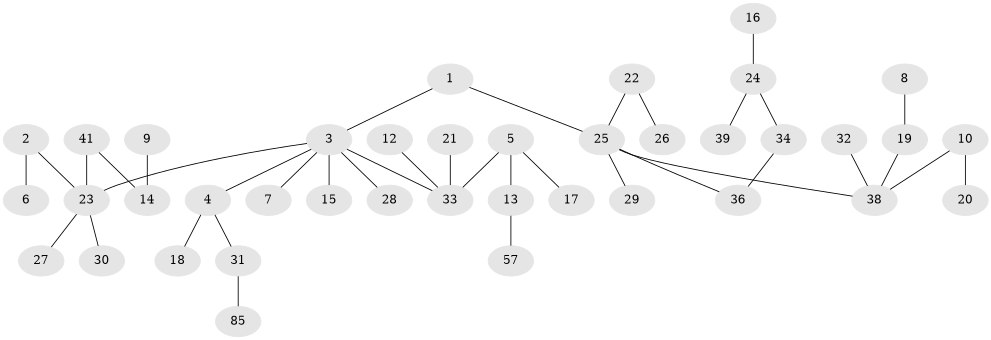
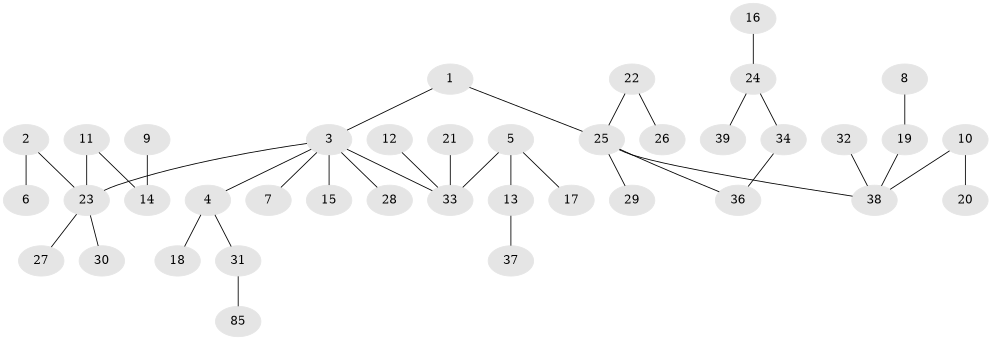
node "41": label "41" -> "11"
node "57": label "57" -> "37"
